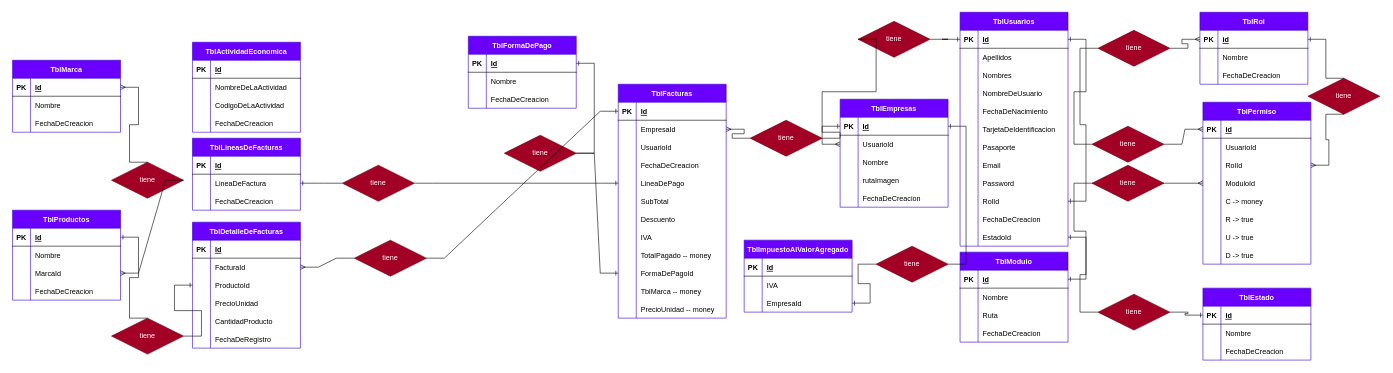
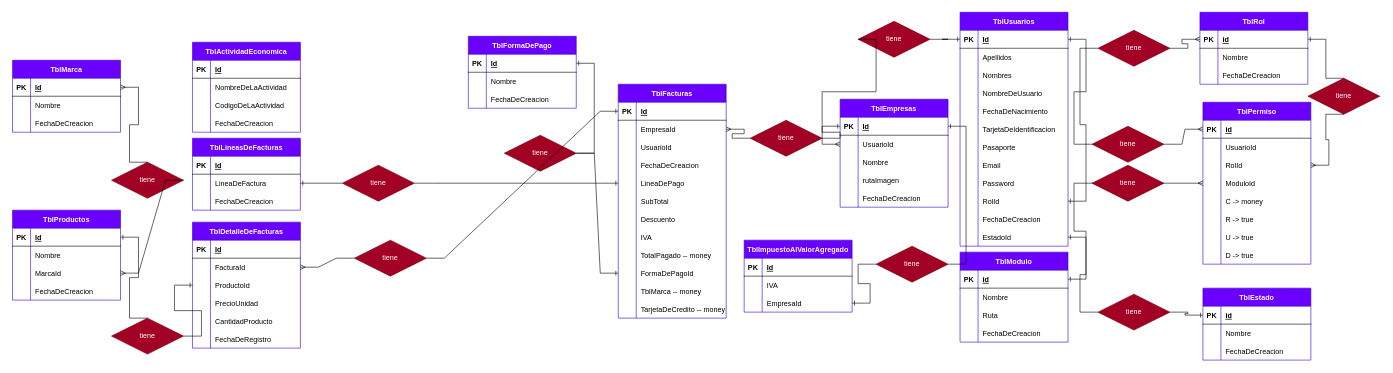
node "PrecioUnidad -- money": label "PrecioUnidad -- money" -> "TarjetaDeCredito -- money"
